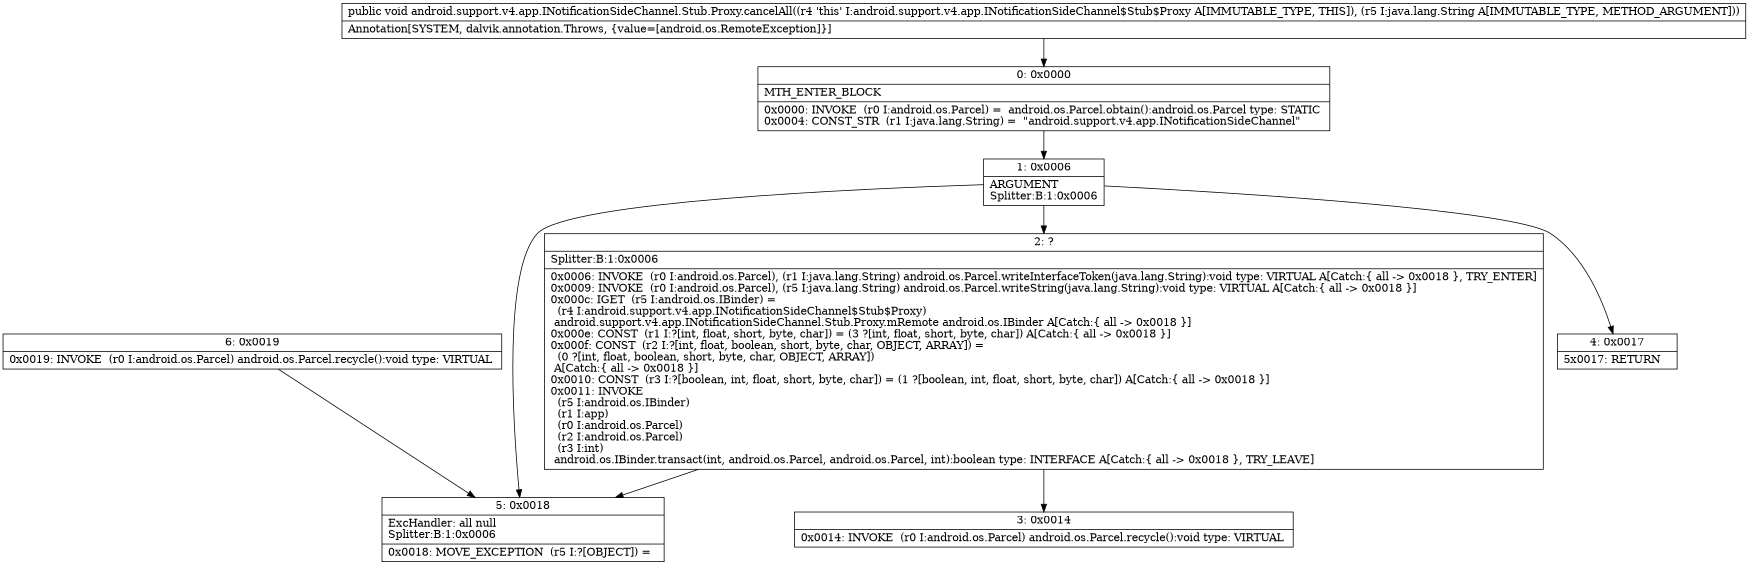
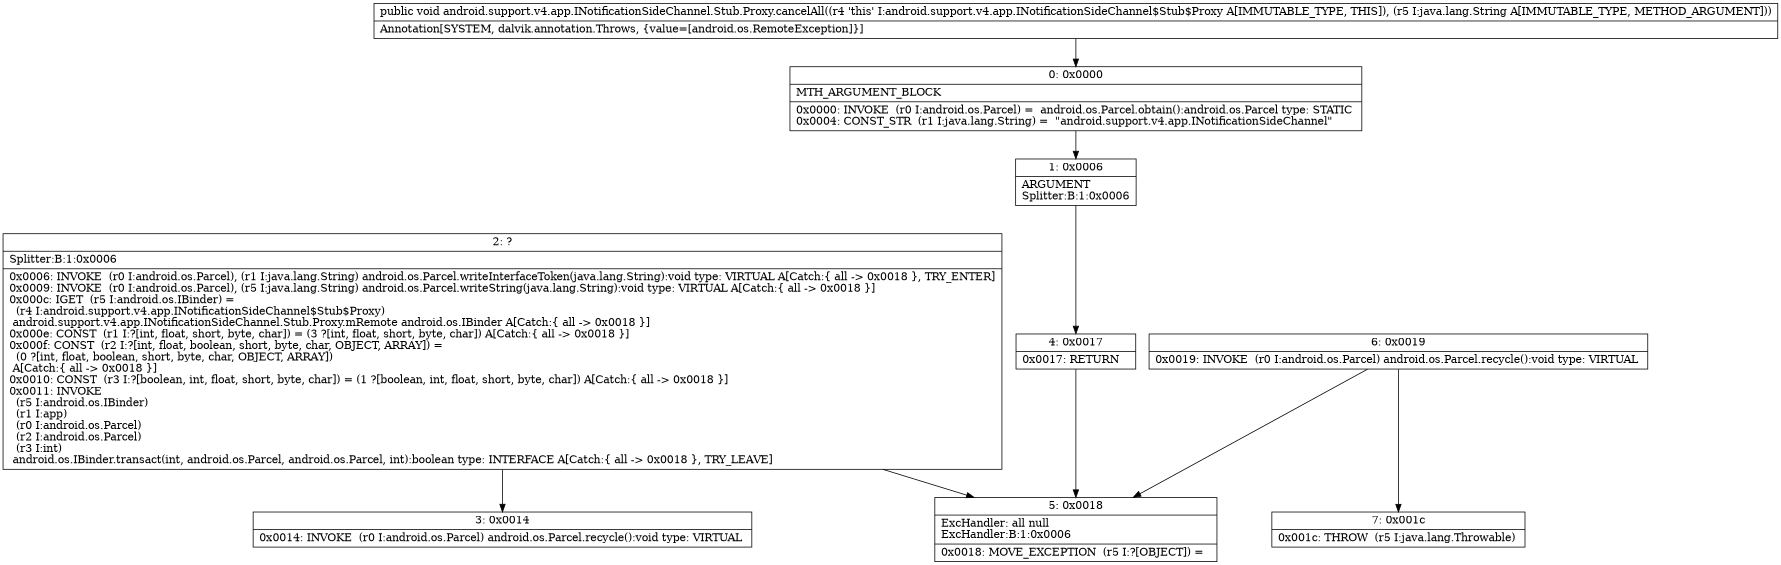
node "0: 0x0000": text "MTH_ENTER_BLOCK" -> "MTH_ARGUMENT_BLOCK"
edge "1: 0x0006" -> "5: 0x0018": now "4: 0x0017" -> "5: 0x0018"
edge "1: 0x0006" -> "2: ?": removed
node "4: 0x0017": text "5x0017: RETURN" -> "0x0017: RETURN"
node "7: 0x001c": added
node "5: 0x0018": text "Splitter:B:1:0x0006" -> "ExcHandler:B:1:0x0006"
